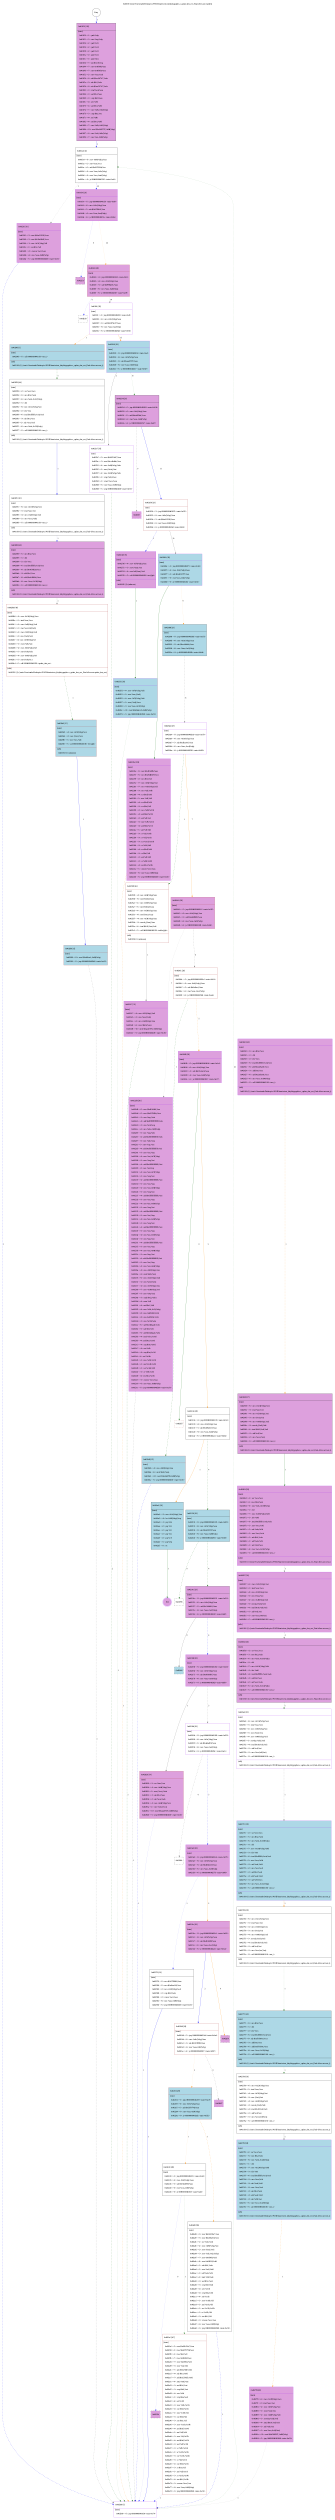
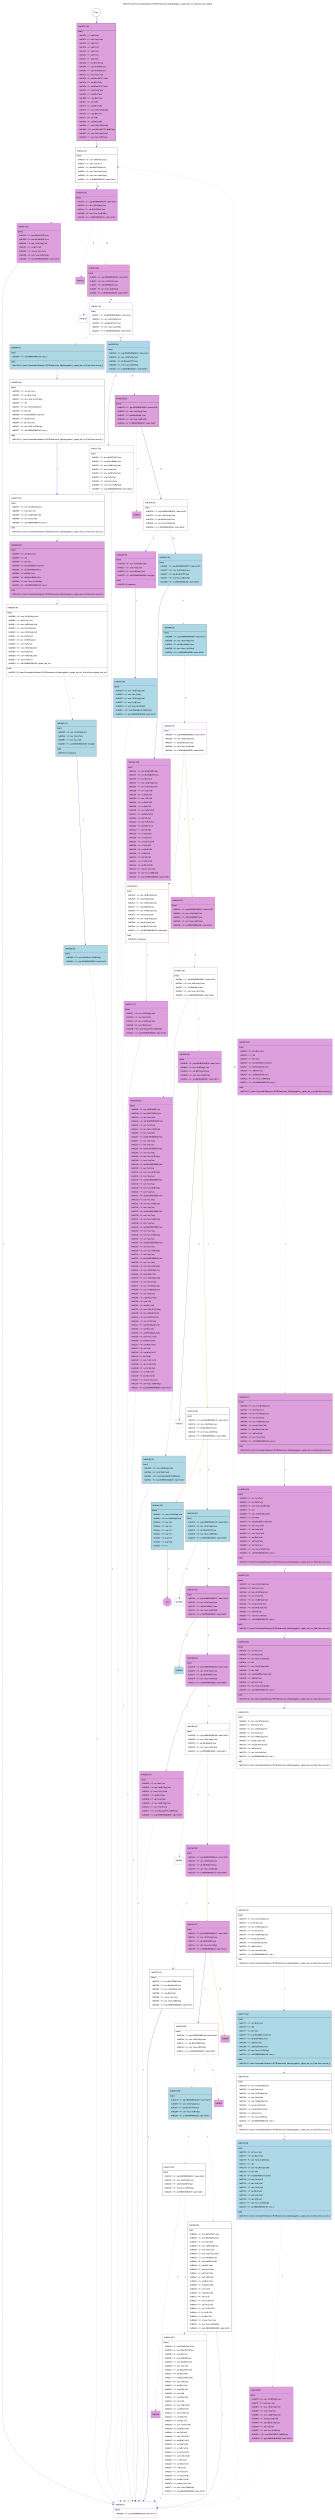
node "0x402711 [58]": removed
